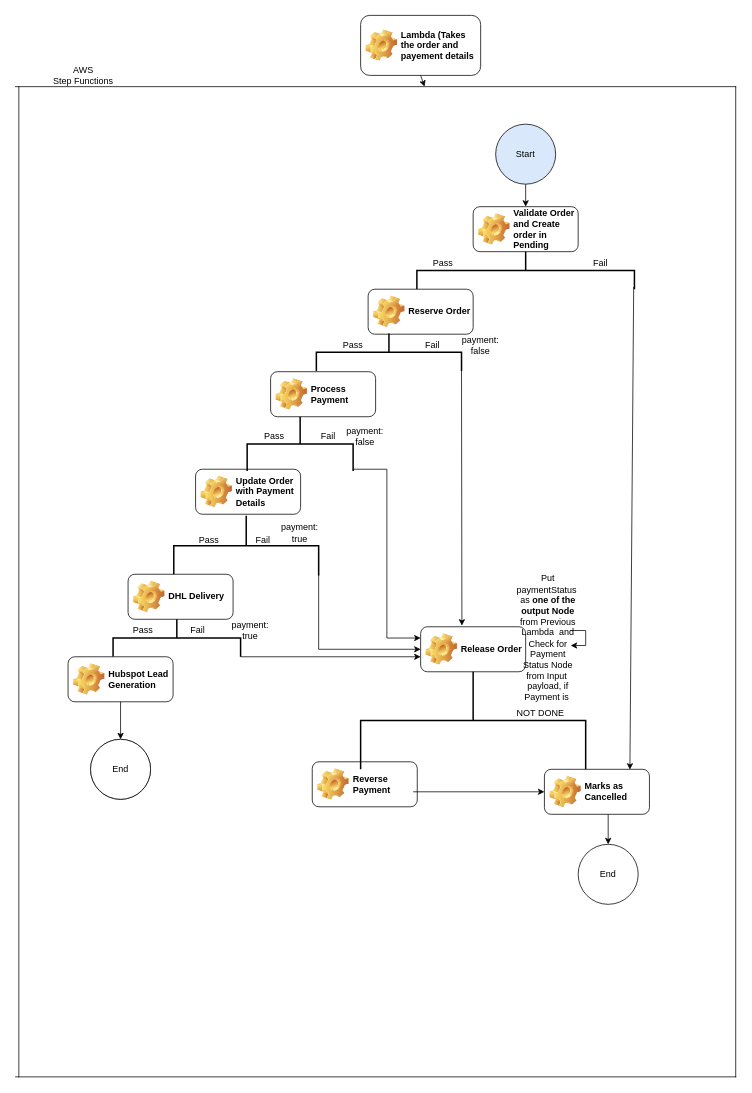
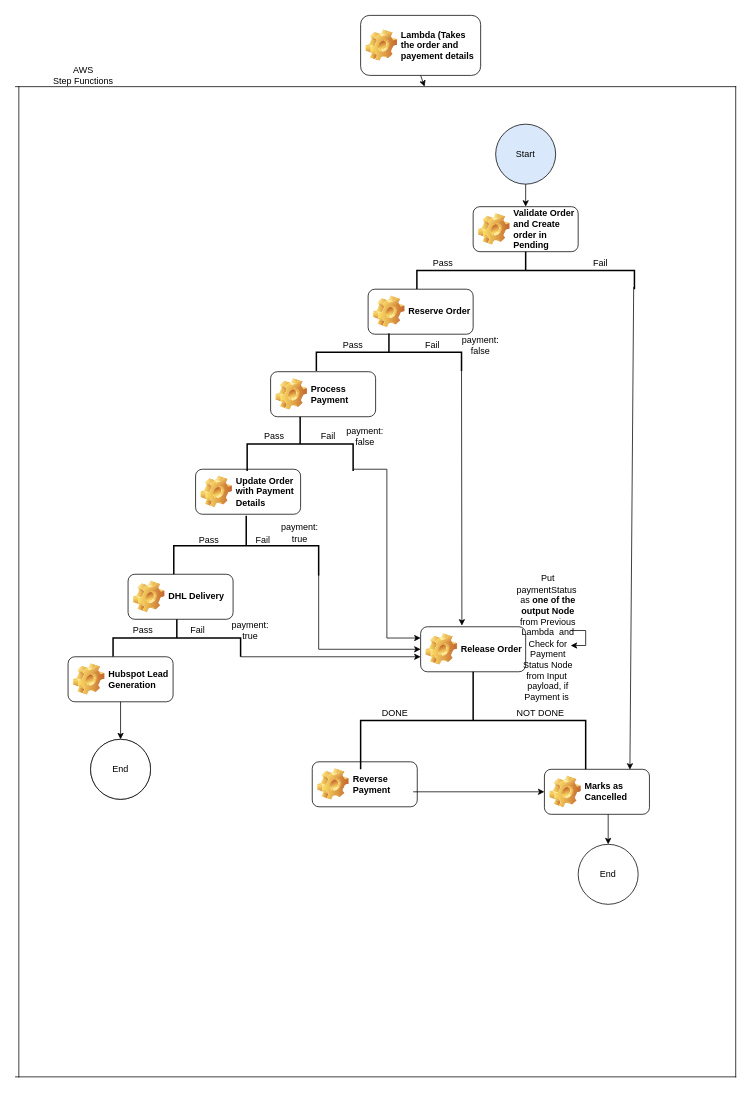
node "DONE": added
